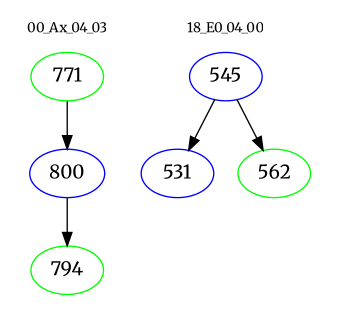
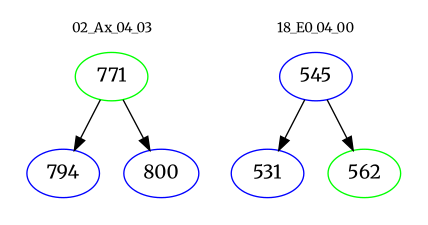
cluster "00_Ax_04_03": label "00_Ax_04_03" -> "02_Ax_04_03"
edge "800" -> "794": now "771" -> "794"
node "794": color green -> blue
